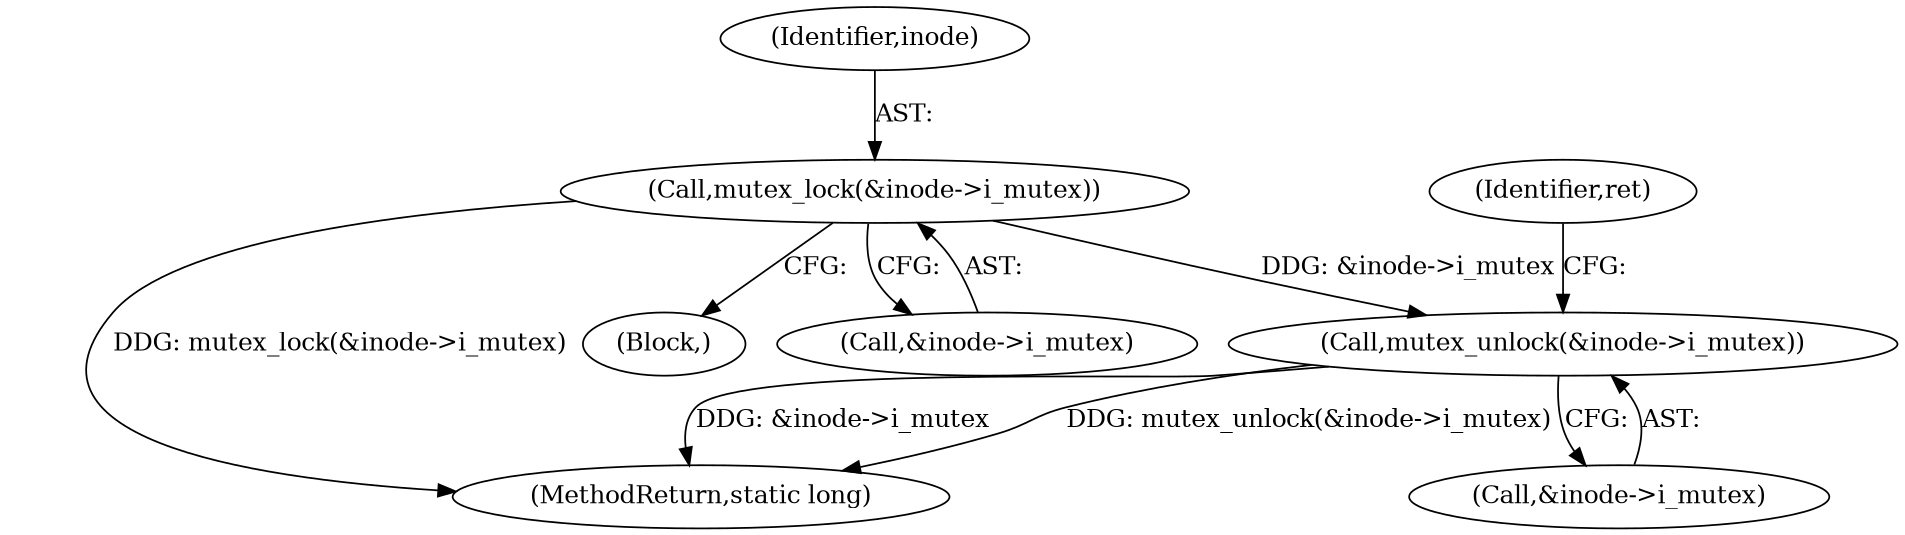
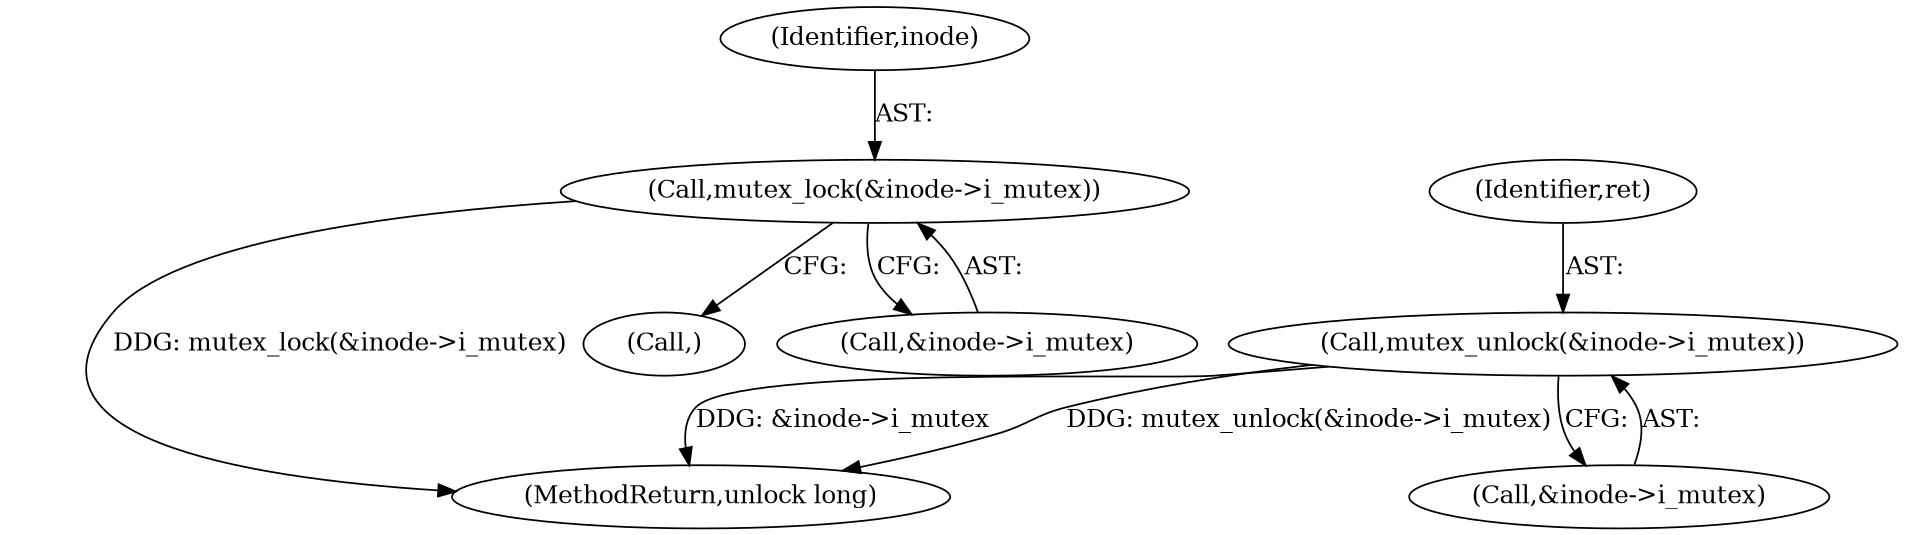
edge "(Call,mutex_lock(&inode->i_mutex))" -> "(Call,mutex_unlock(&inode->i_mutex))": removed, label "DDG: &inode->i_mutex"
edge "(Identifier,ret)" -> "(Call,mutex_unlock(&inode->i_mutex))": label "CFG: " -> "AST: "
node "(Block,)": label "(Block,)" -> "(Call,)"
node "(MethodReturn,static long)": label "(MethodReturn,static long)" -> "(MethodReturn,unlock long)"
